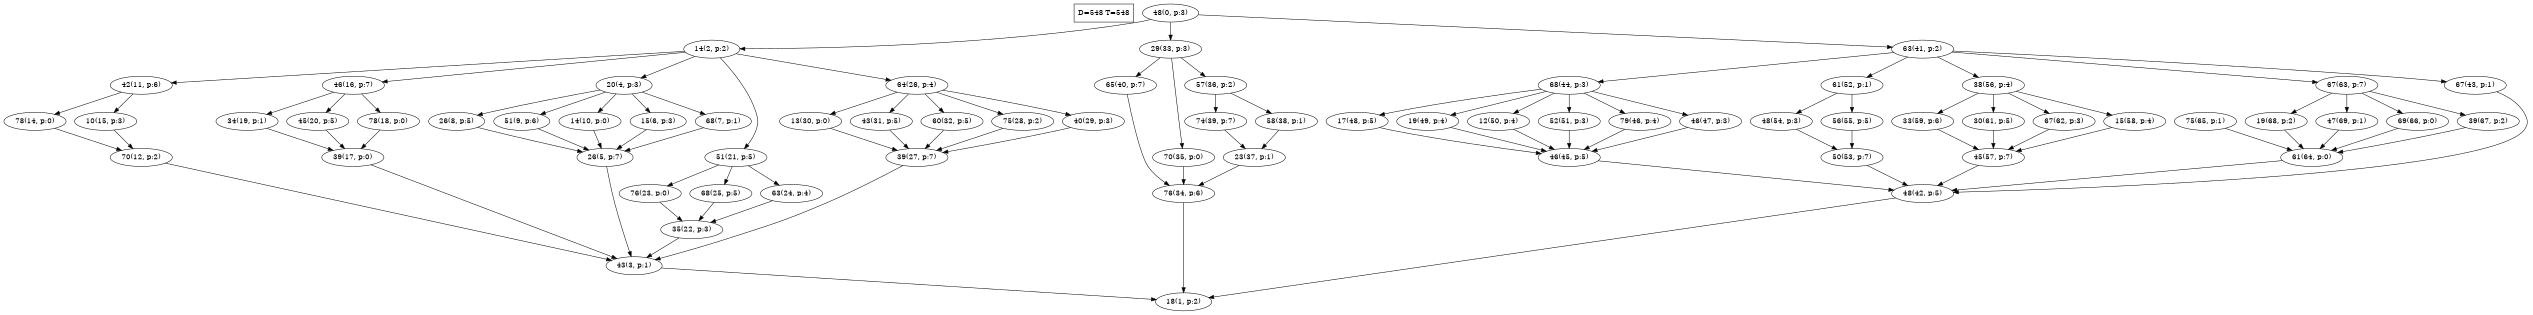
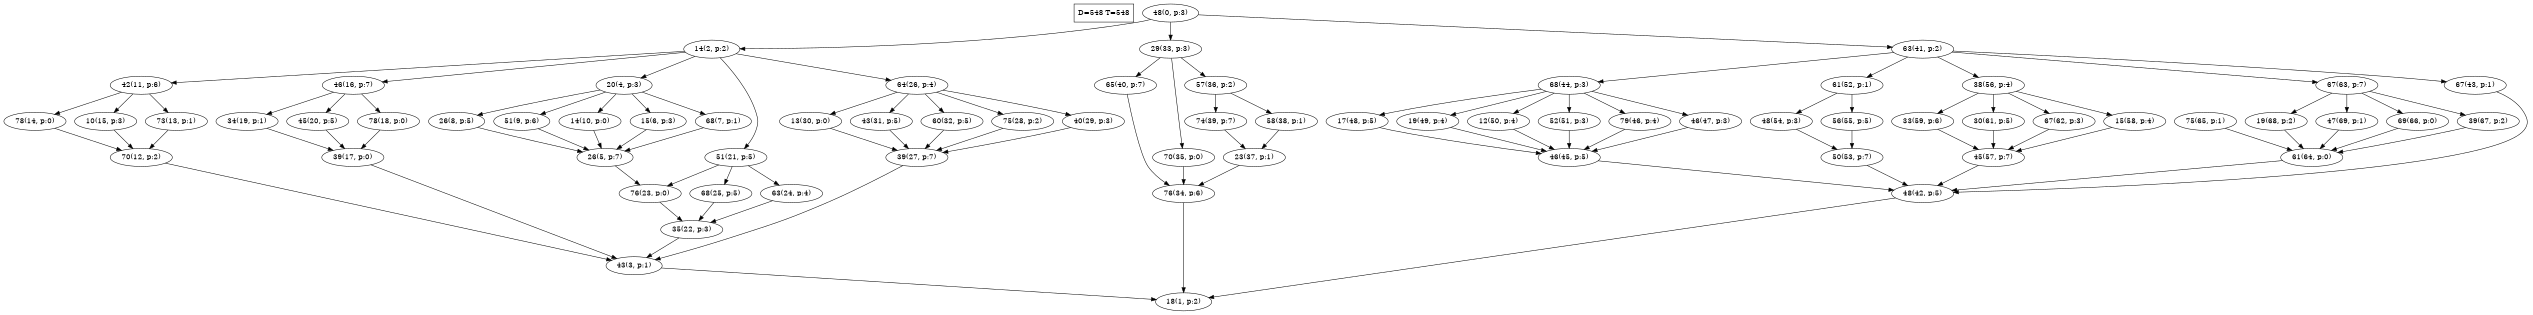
node "73(13, p:1)": added
edge "26(5, p:7)" -> "43(3, p:1)": now "26(5, p:7)" -> "76(23, p:0)"
